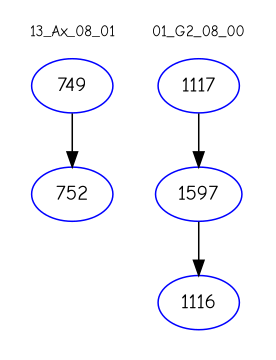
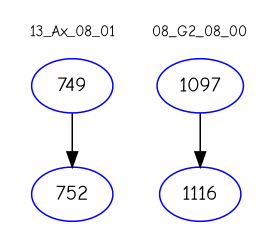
cluster "01_G2_08_00": label "01_G2_08_00" -> "08_G2_08_00"
node "1117": removed
node "1597": label "1597" -> "1097"
